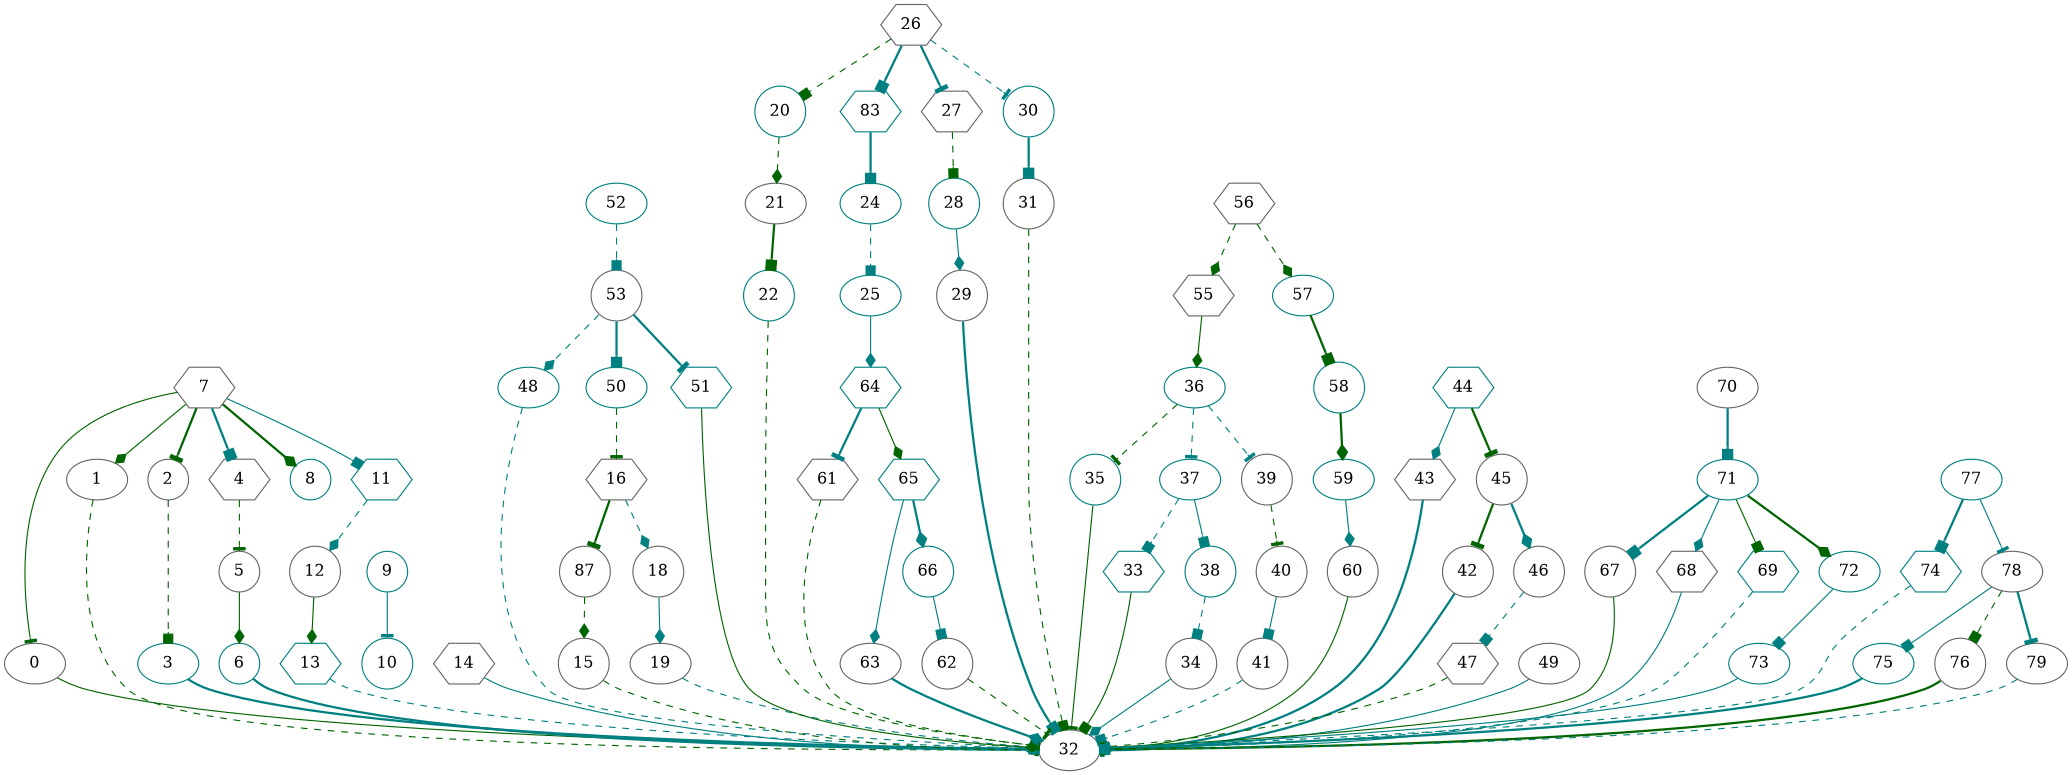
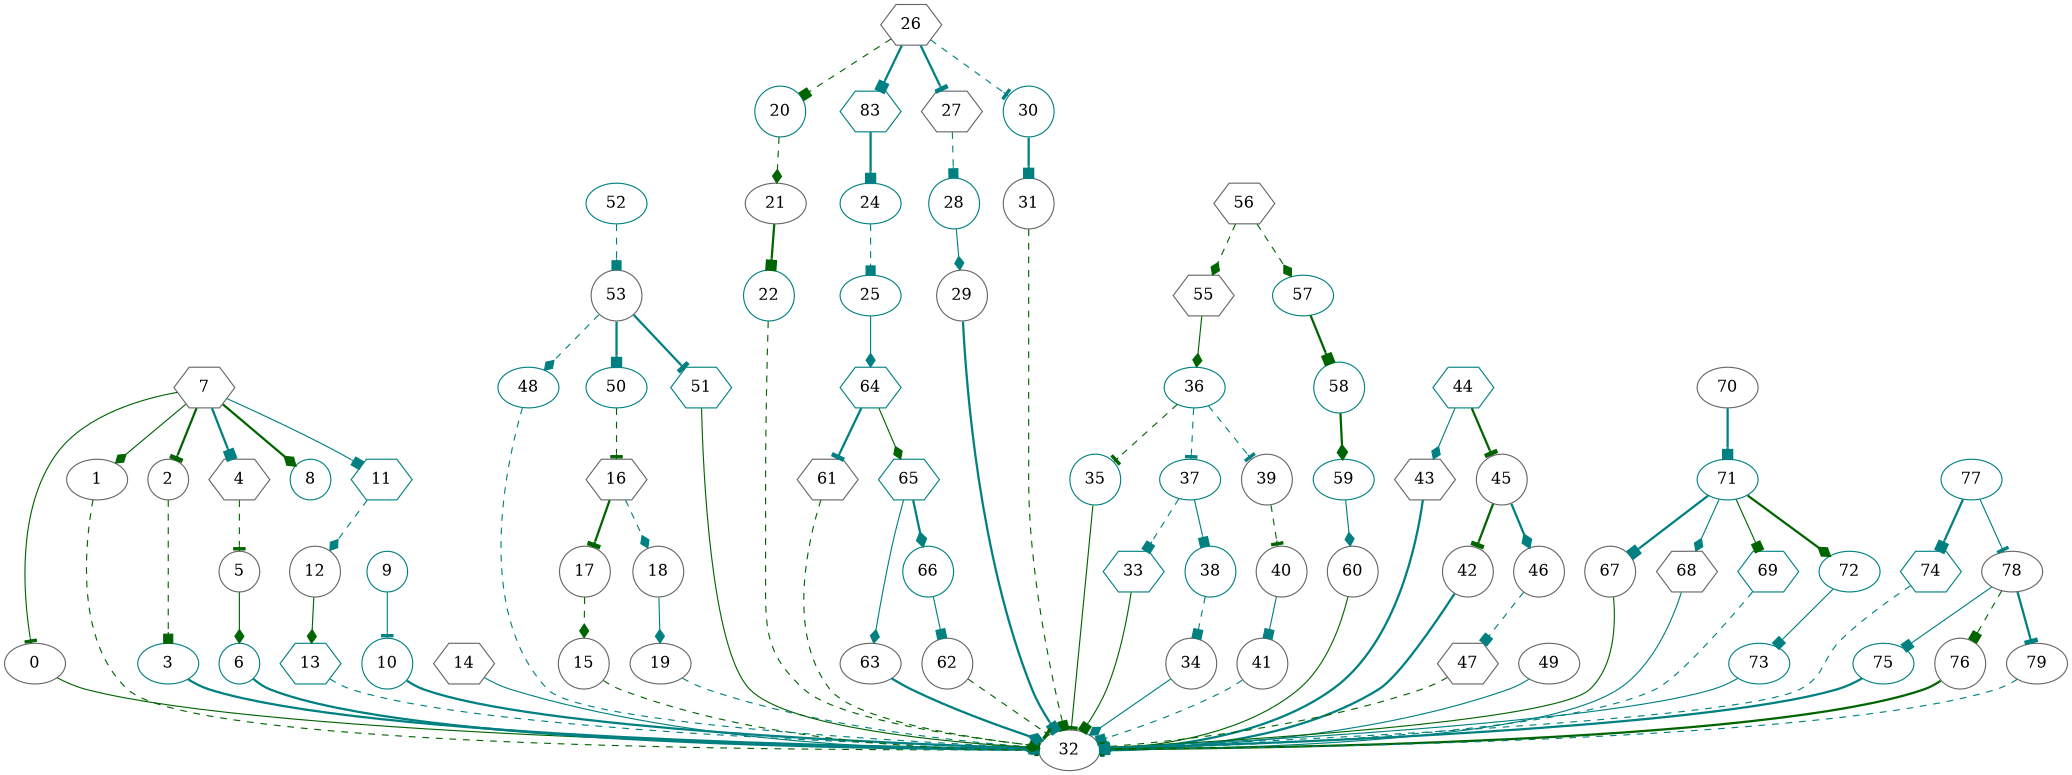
edge "27" -> "28": color darkgreen -> teal
node "87": label "87" -> "17"
edge "10" -> "32": added
